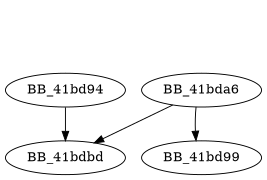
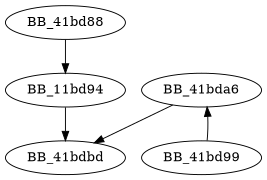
node "BB_41bd88": added
node "BB_41bd94": label "BB_41bd94" -> "BB_11bd94"
edge "BB_41bda6" -> "BB_41bd99": reversed
